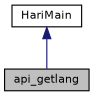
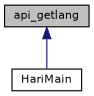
edge "api_getlang" -> "HariMain": reversed
